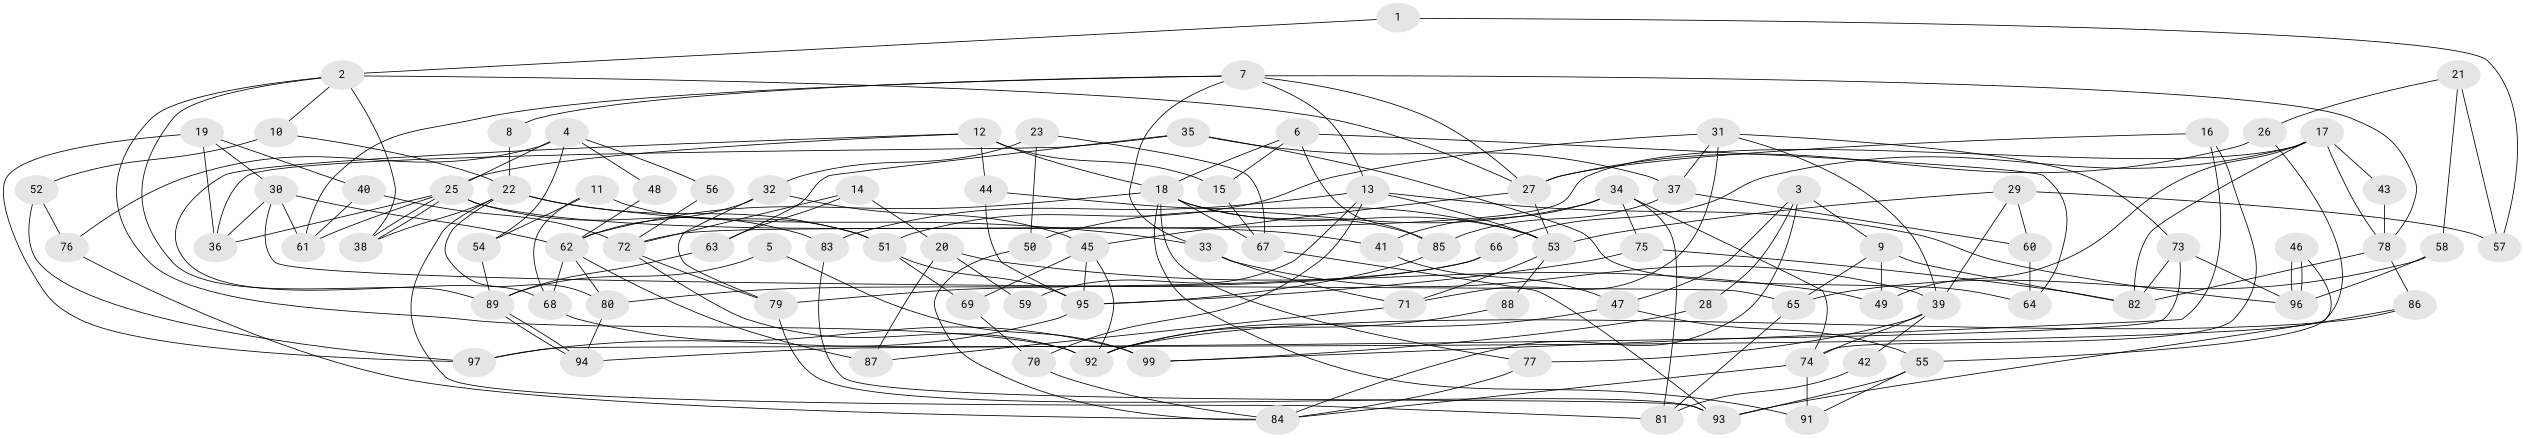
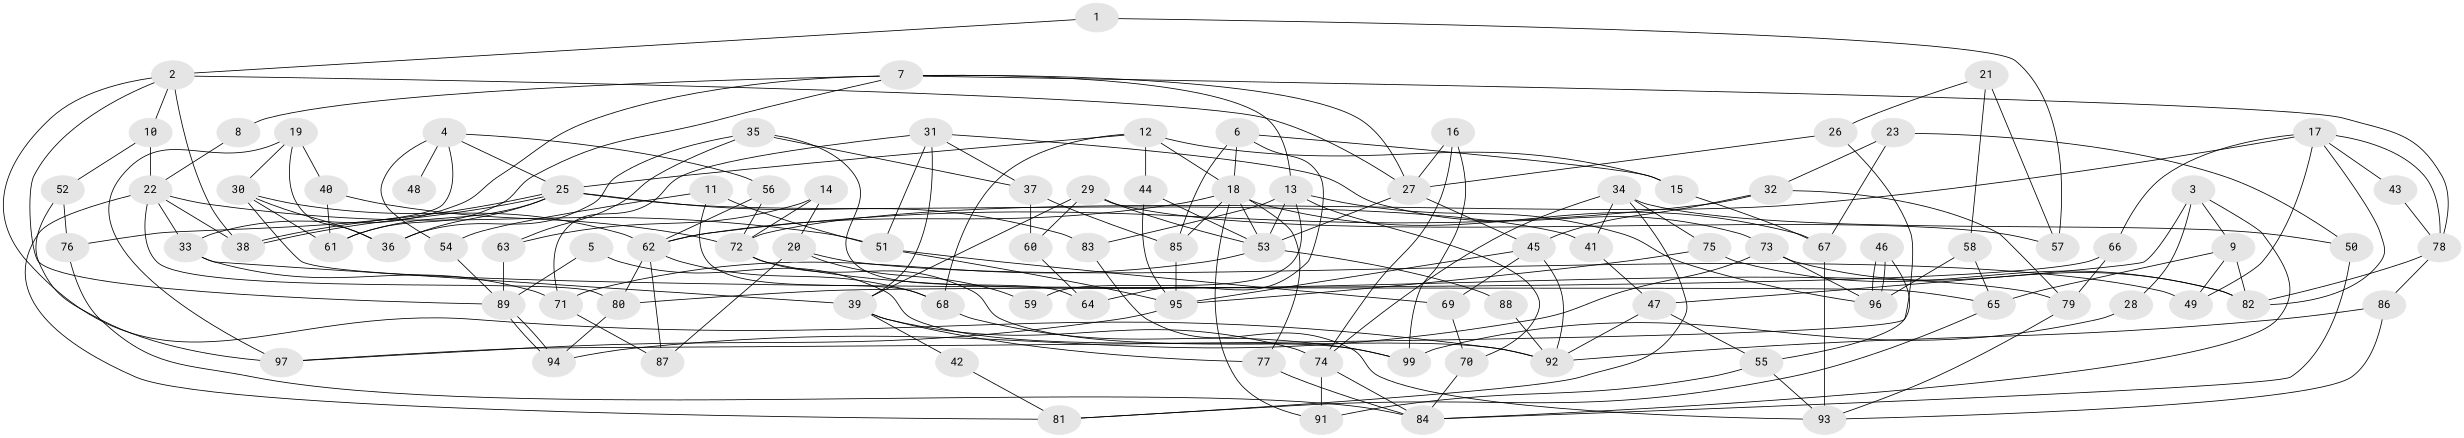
edge "48" -- "62": now "56" -- "62"
